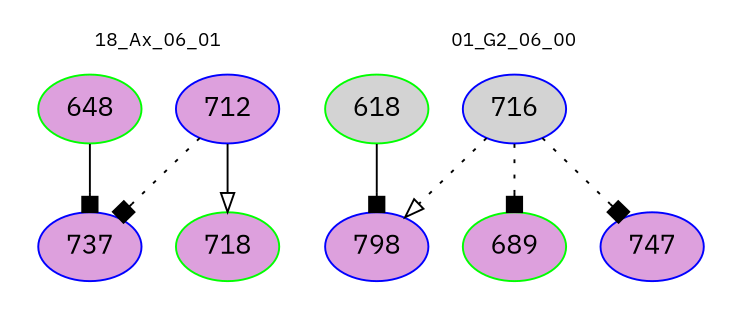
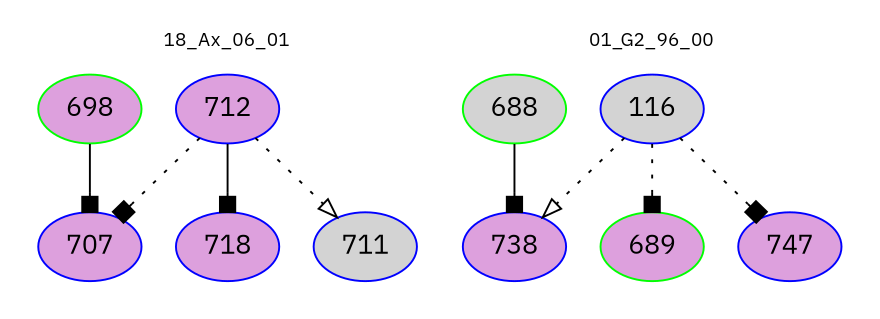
cluster "01_G2_06_00": label "01_G2_06_00" -> "01_G2_96_00"
node "648": label "648" -> "698"
node "618": label "618" -> "688"
node "716": label "716" -> "116"
edge "712" -> "718": arrowhead onormal -> box
node "737": label "737" -> "707"
node "718": color green -> blue
node "711": added
node "798": label "798" -> "738"
